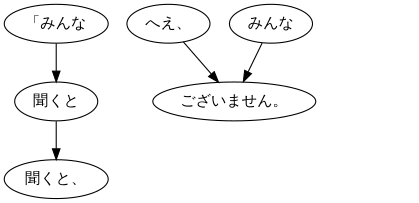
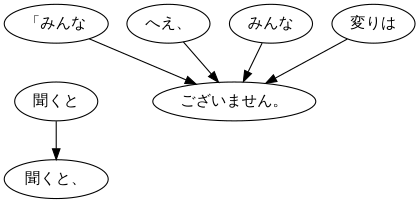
node "変りは": added
edge "「みんな" -> "聞くと": now "「みんな" -> "ございません。"
